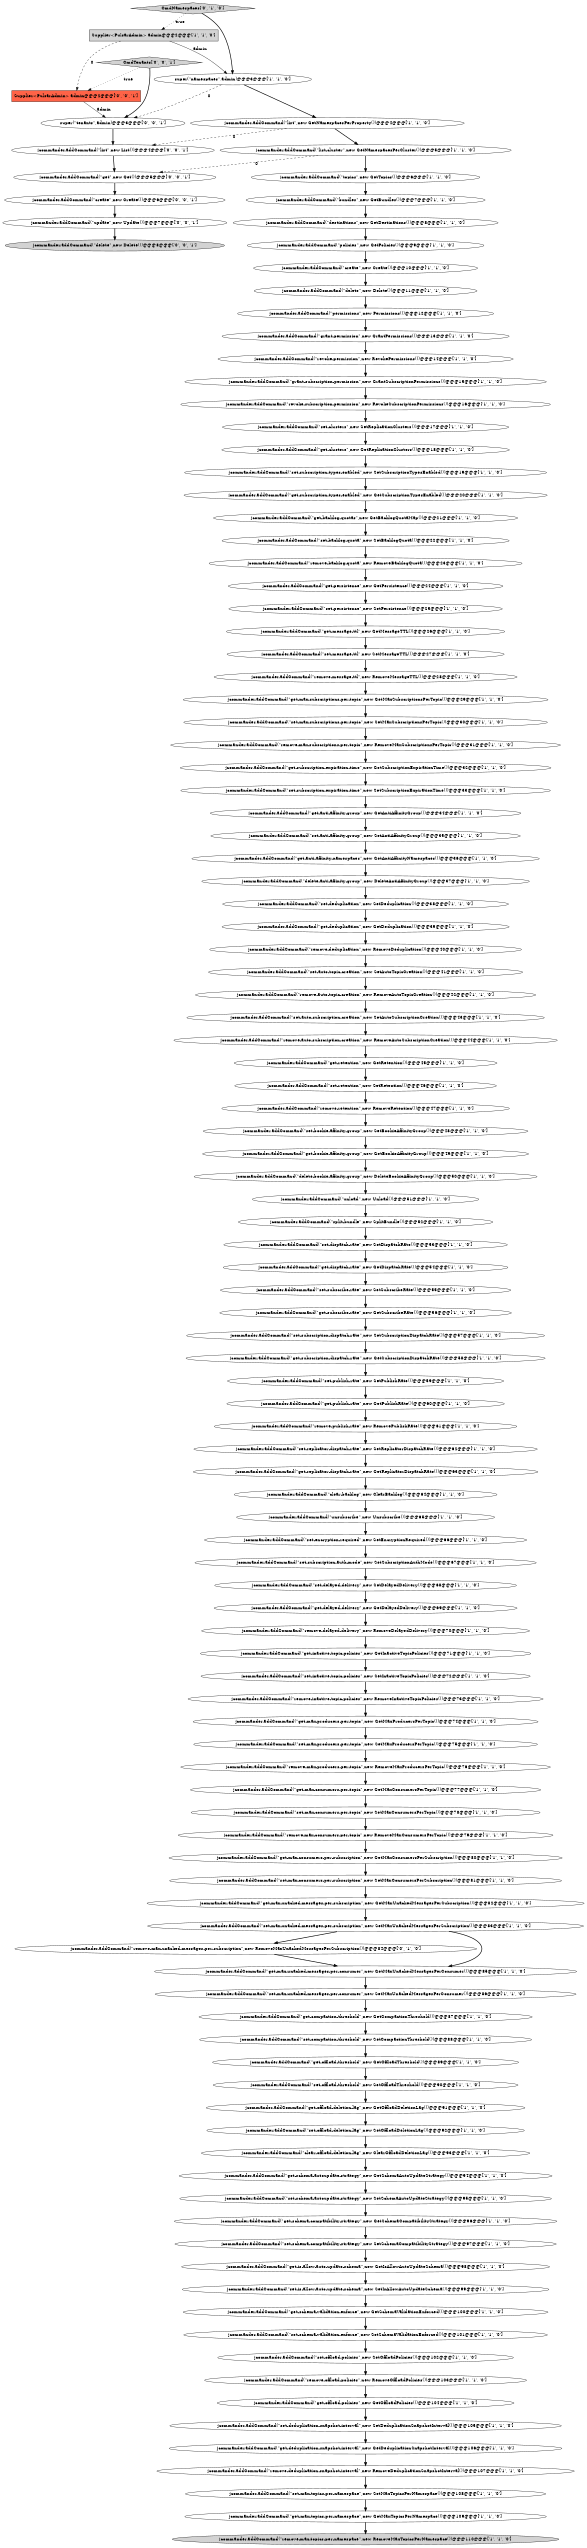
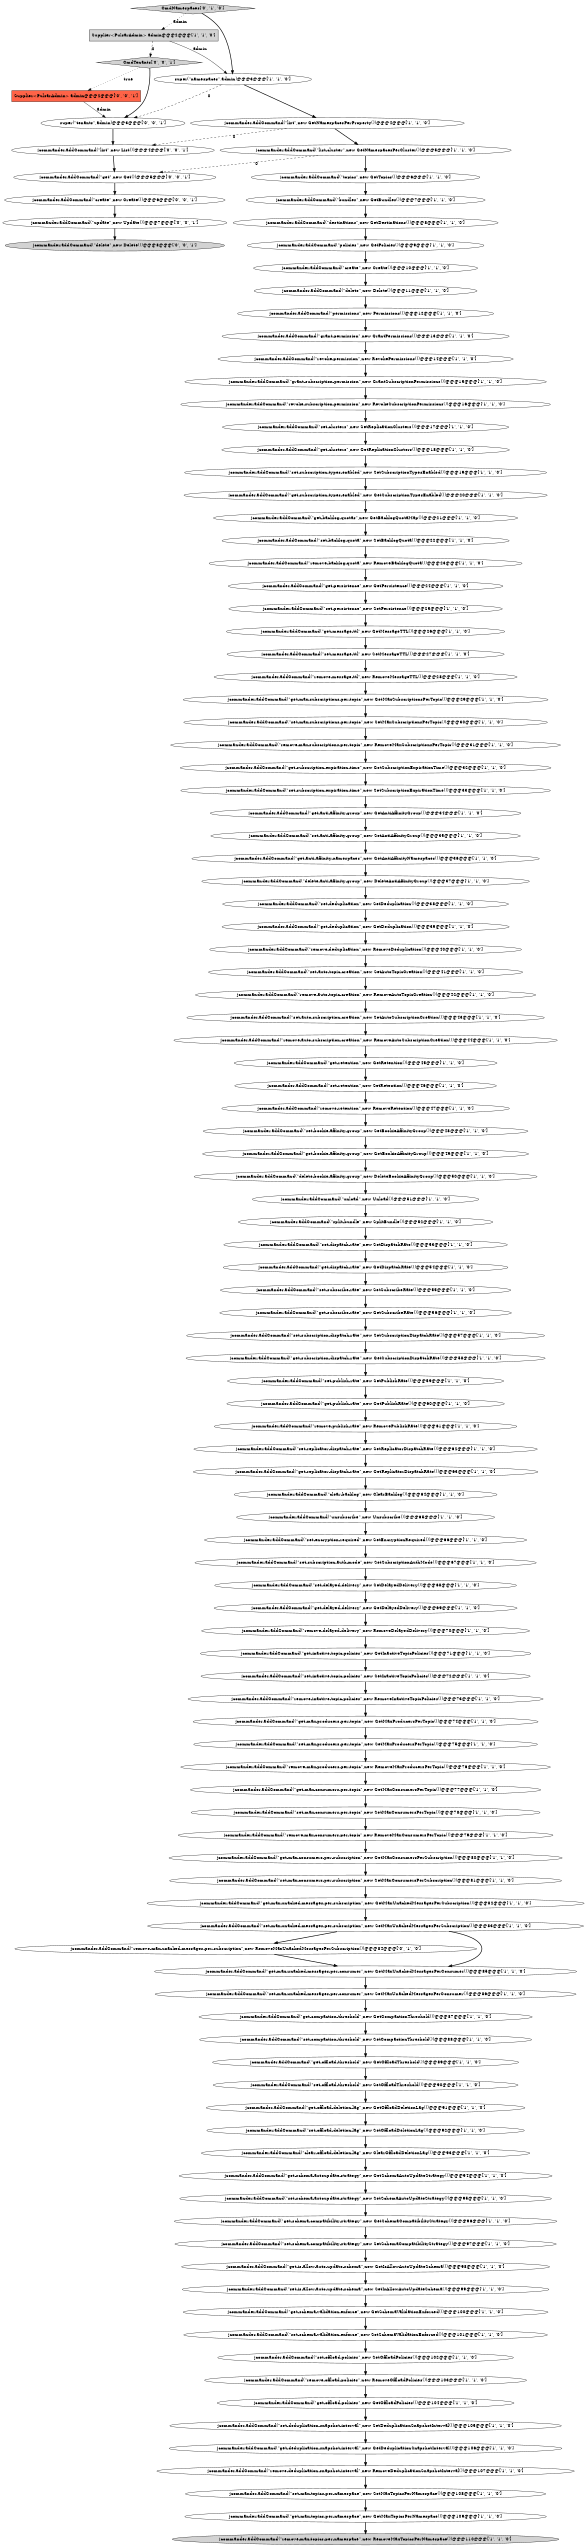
edge "CmdNamespaces['0', '1', '0']" -> "Supplier<PulsarAdmin> admin@@@2@@@['1', '1', '0']": label "true" -> "admin"
edge "Supplier<PulsarAdmin> admin@@@2@@@['1', '1', '0']" -> "Supplier<PulsarAdmin> admin@@@2@@@['0', '0', '1']": now "Supplier<PulsarAdmin> admin@@@2@@@['1', '1', '0']" -> "CmdTenants['0', '0', '1']"
